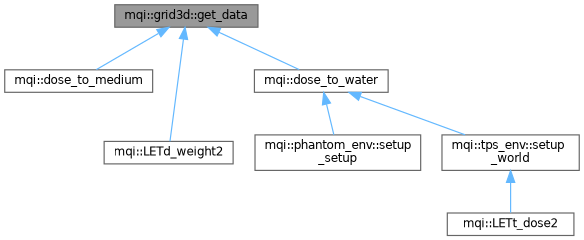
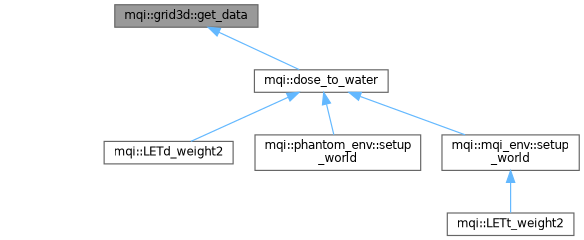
node "mqi::dose_to_medium": removed
edge "mqi::LETd_weight2" -> "mqi::grid3d::get_data": now "mqi::LETd_weight2" -> "mqi::dose_to_water"
node "mqi::phantom_env::setup _setup": label "mqi::phantom_env::setup _setup" -> "mqi::phantom_env::setup _world"
node "mqi::tps_env::setup _world": label "mqi::tps_env::setup _world" -> "mqi::mqi_env::setup _world"
node "mqi::LETt_dose2": label "mqi::LETt_dose2" -> "mqi::LETt_weight2"
